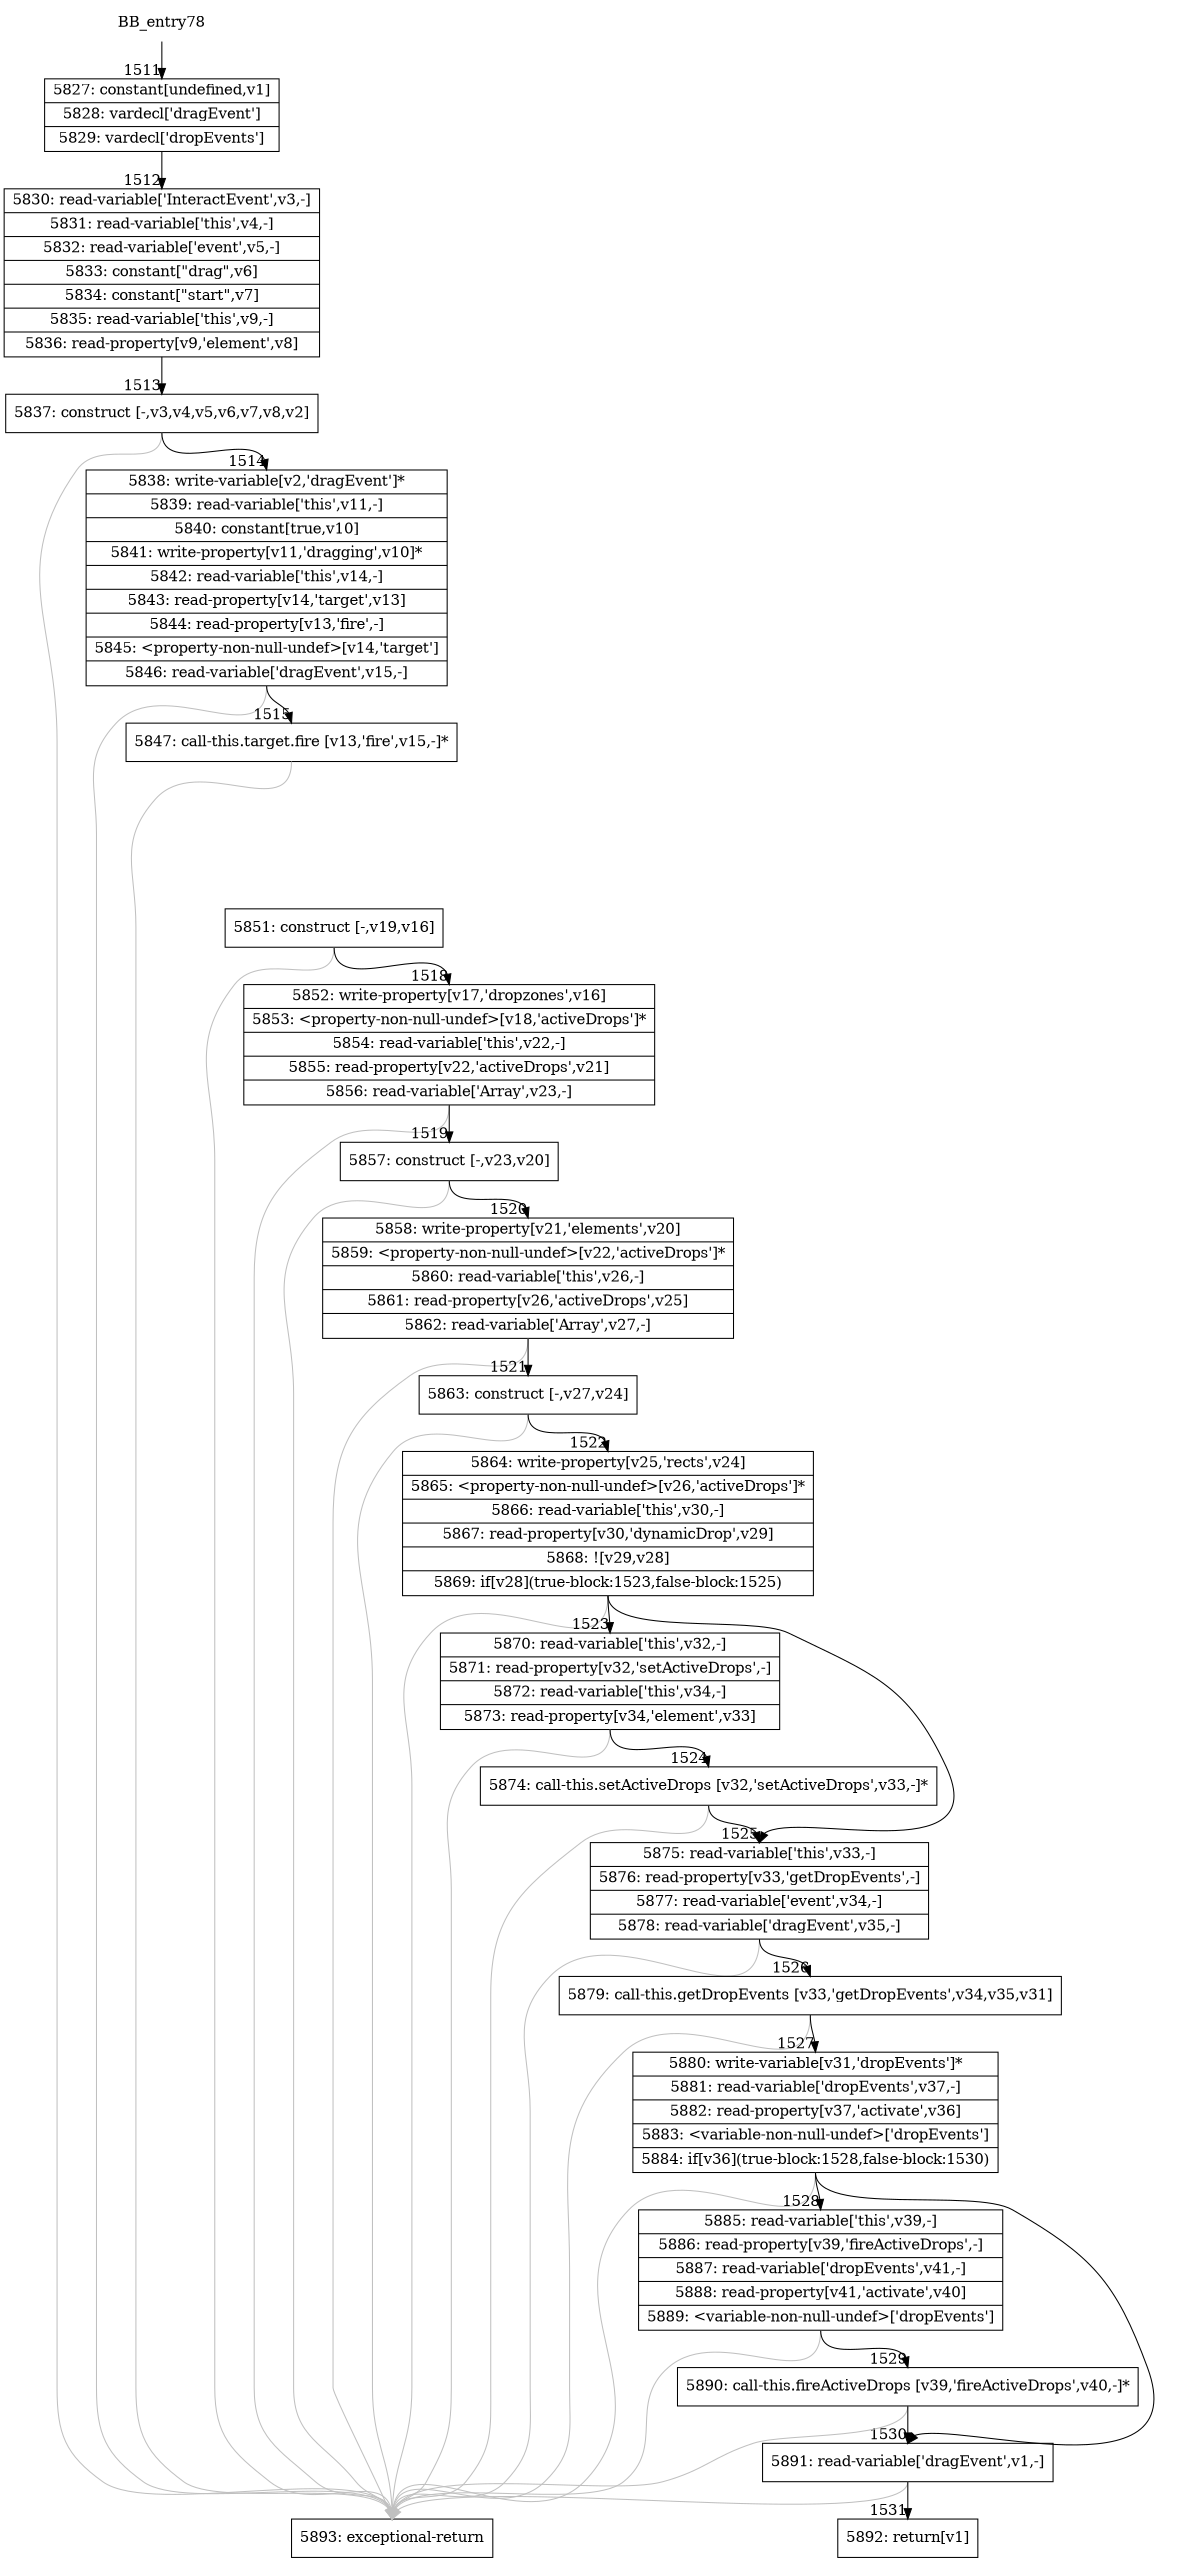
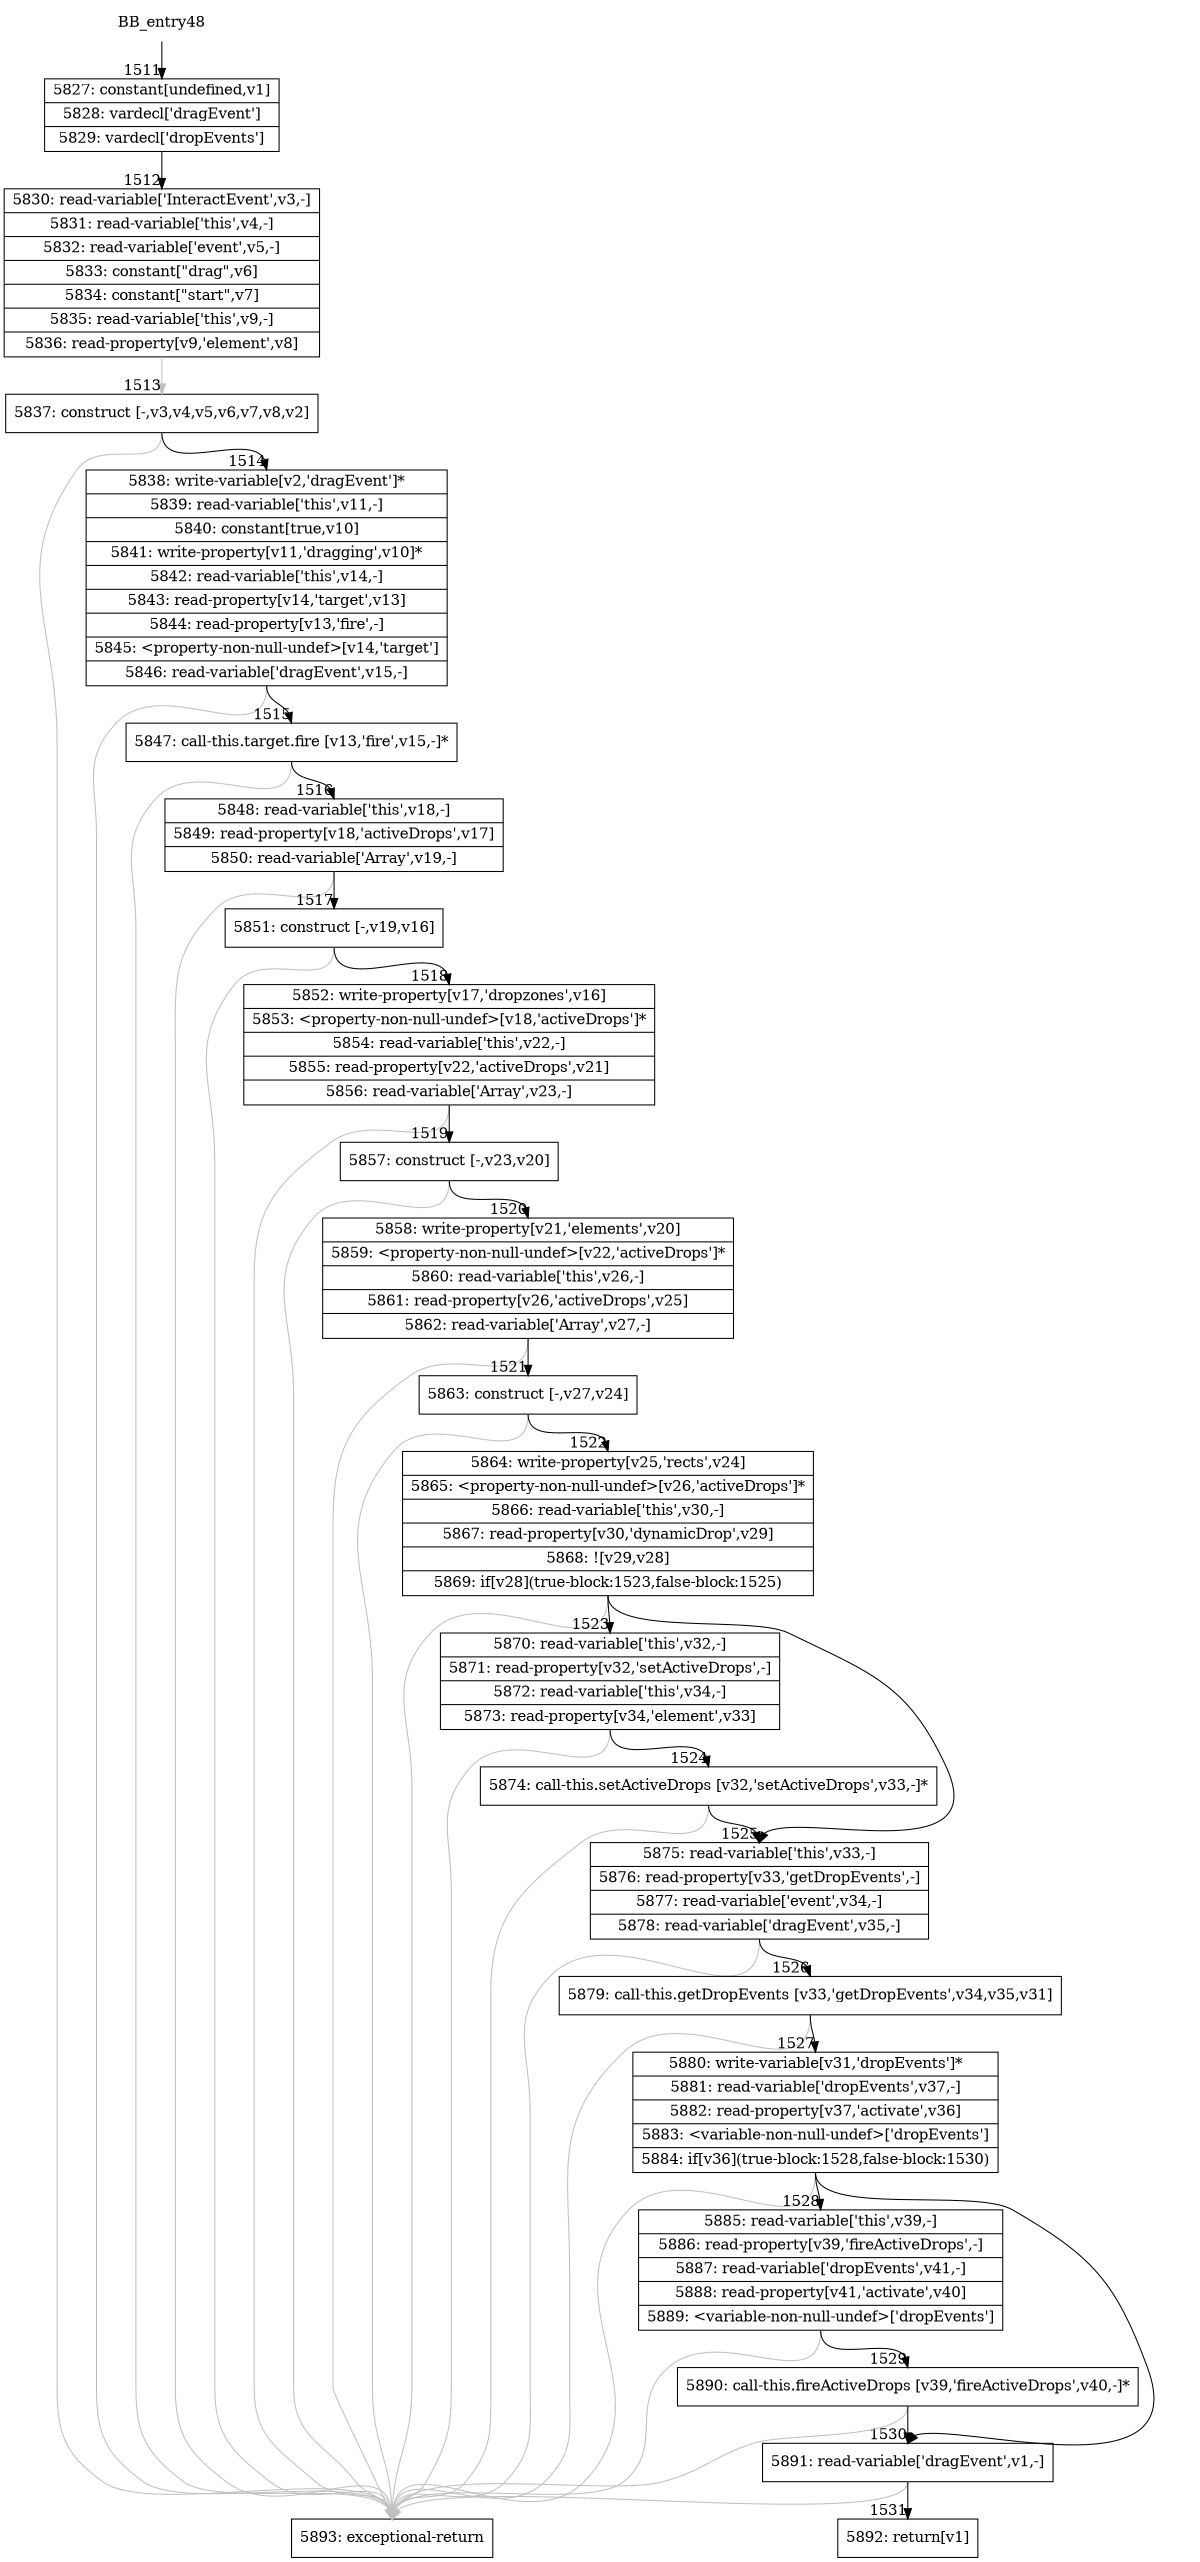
node "BB_entry78": label "BB_entry78" -> "BB_entry48"
edge "5830: read-variable['InteractEvent',v3,-]" -> "5837: construct [-,v3,v4,v5,v6,v7,v8,v2]": color black -> gray
node "5848: read-variable['this',v18,-]": added
